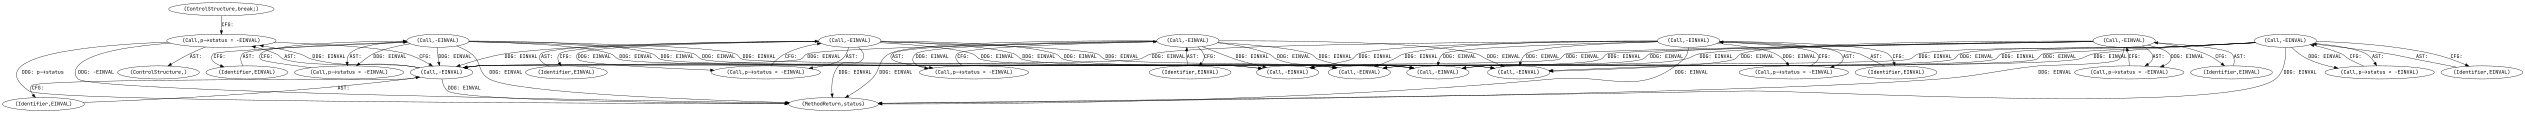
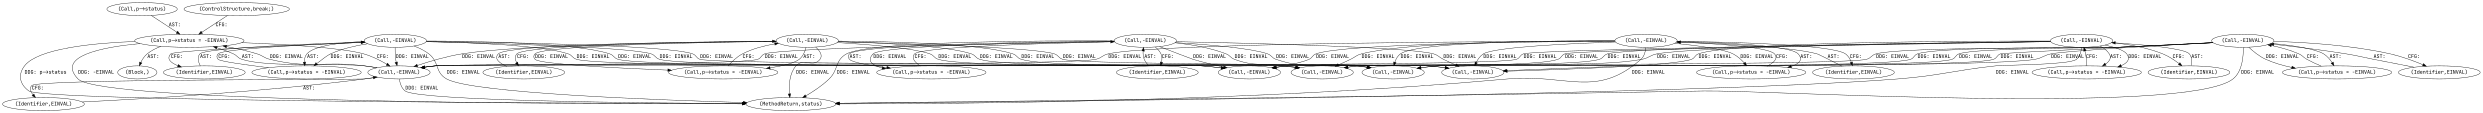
node "(Call,p->status)": added
node "(ControlStructure,)": label "(ControlStructure,)" -> "(Block,)"
